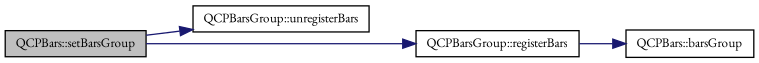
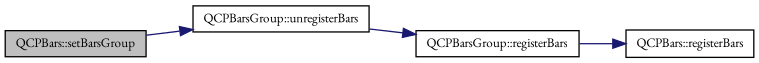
edge "QCPBars::setBarsGroup" -> "QCPBarsGroup::registerBars": now "QCPBarsGroup::unregisterBars" -> "QCPBarsGroup::registerBars"
node "QCPBars::barsGroup": label "QCPBars::barsGroup" -> "QCPBars::registerBars"
